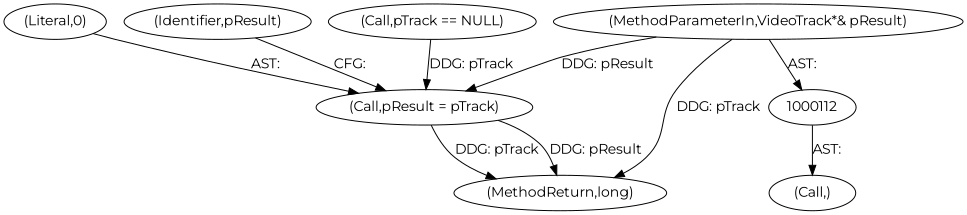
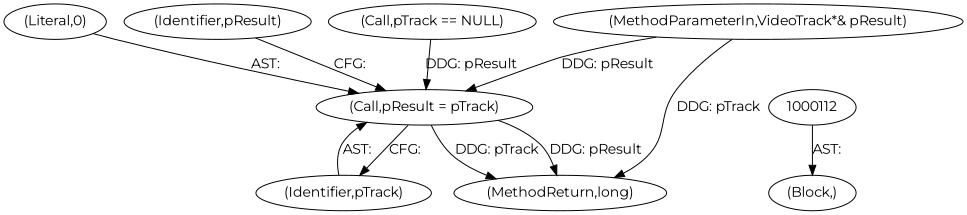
edge "(MethodParameterIn,VideoTrack*& pResult)" -> "1000112": removed, label "AST:"
edge "(Call,pTrack == NULL)" -> "(Call,pResult = pTrack)": label "DDG: pTrack" -> "DDG: pResult"
node "(Identifier,pTrack)": added
node "(Call,)": label "(Call,)" -> "(Block,)"
